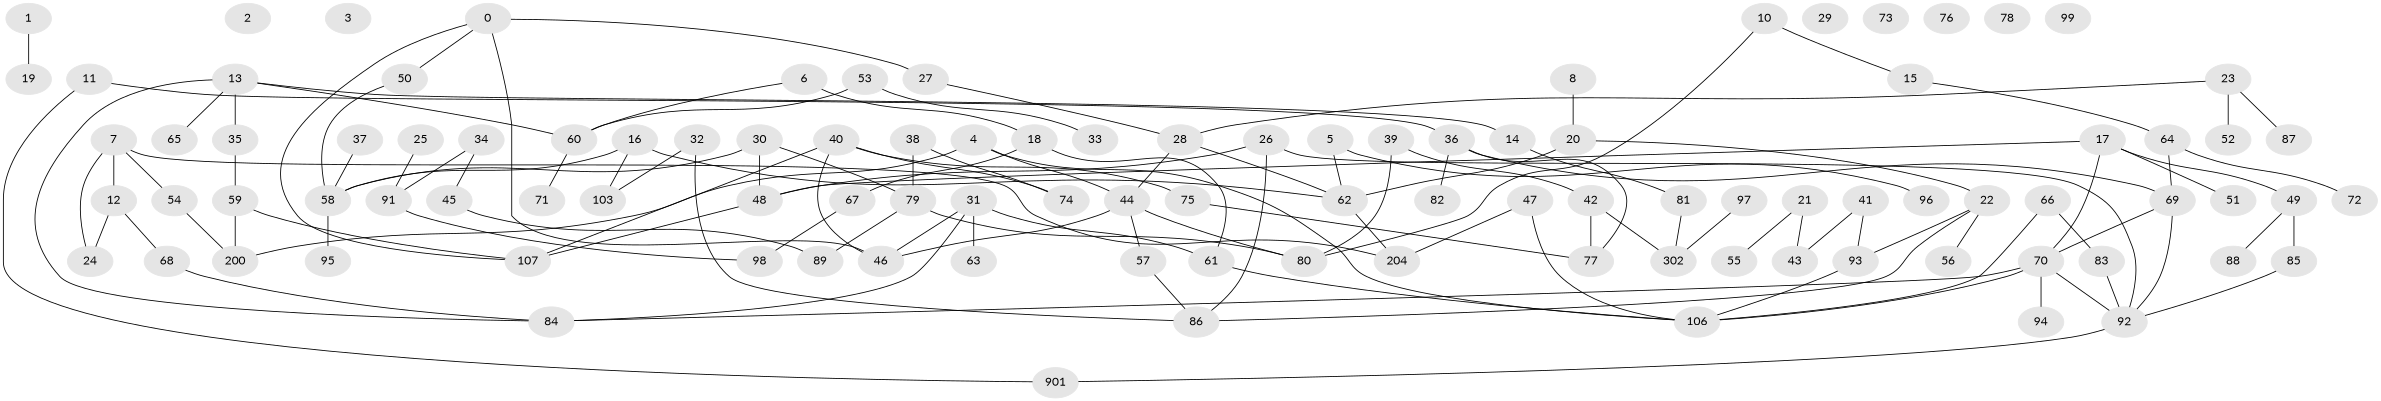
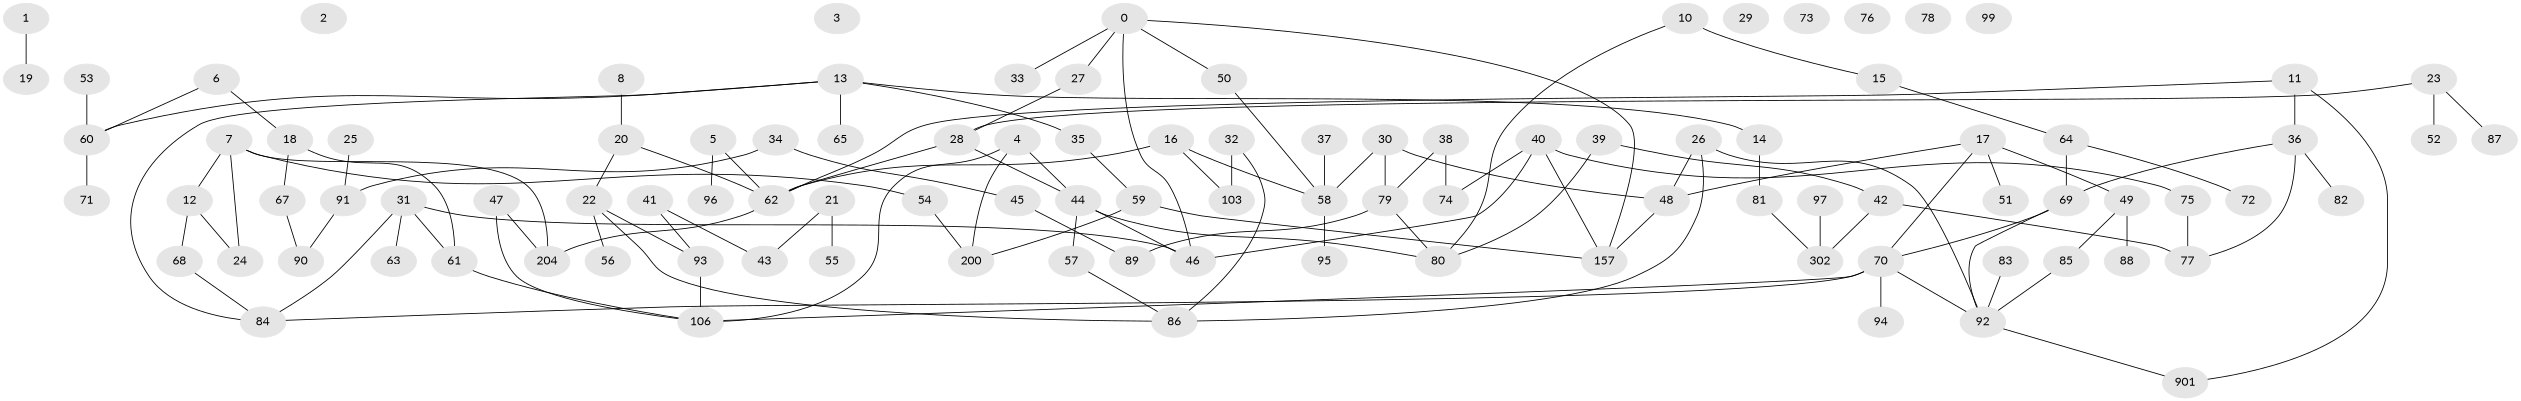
edge "11" -- "62": added
edge "53" -- "33": now "0" -- "33"
node "66": removed
node "107": label "107" -> "157"
node "98": label "98" -> "90"
